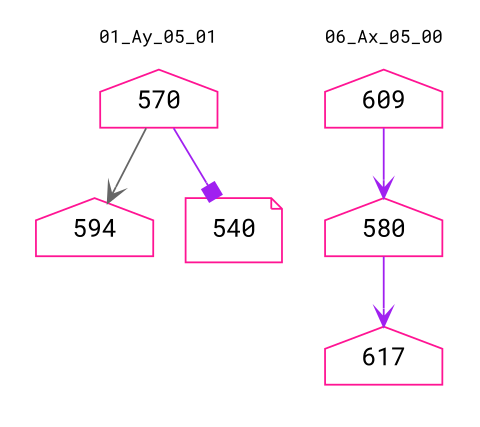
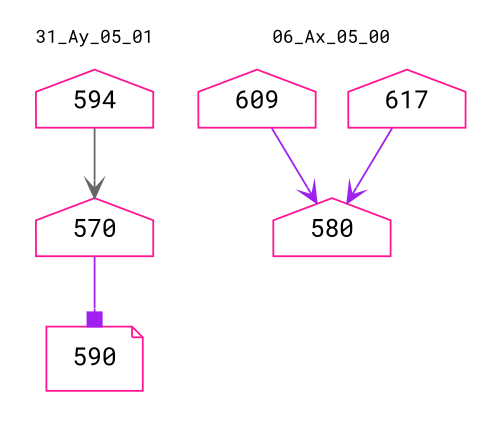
cluster "01_Ay_05_01": label "01_Ay_05_01" -> "31_Ay_05_01"
edge "570" -> "594": reversed
node "540": label "540" -> "590"
edge "580" -> "617": reversed
